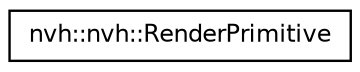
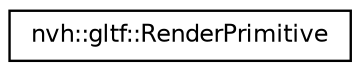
node "nvh::nvh::RenderPrimitive": label "nvh::nvh::RenderPrimitive" -> "nvh::gltf::RenderPrimitive"
